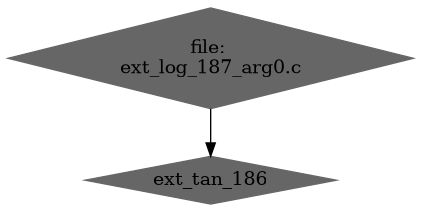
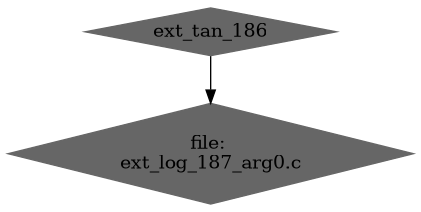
edge "file: ext_log_187_arg0.c" -> "ext_tan_186": reversed
